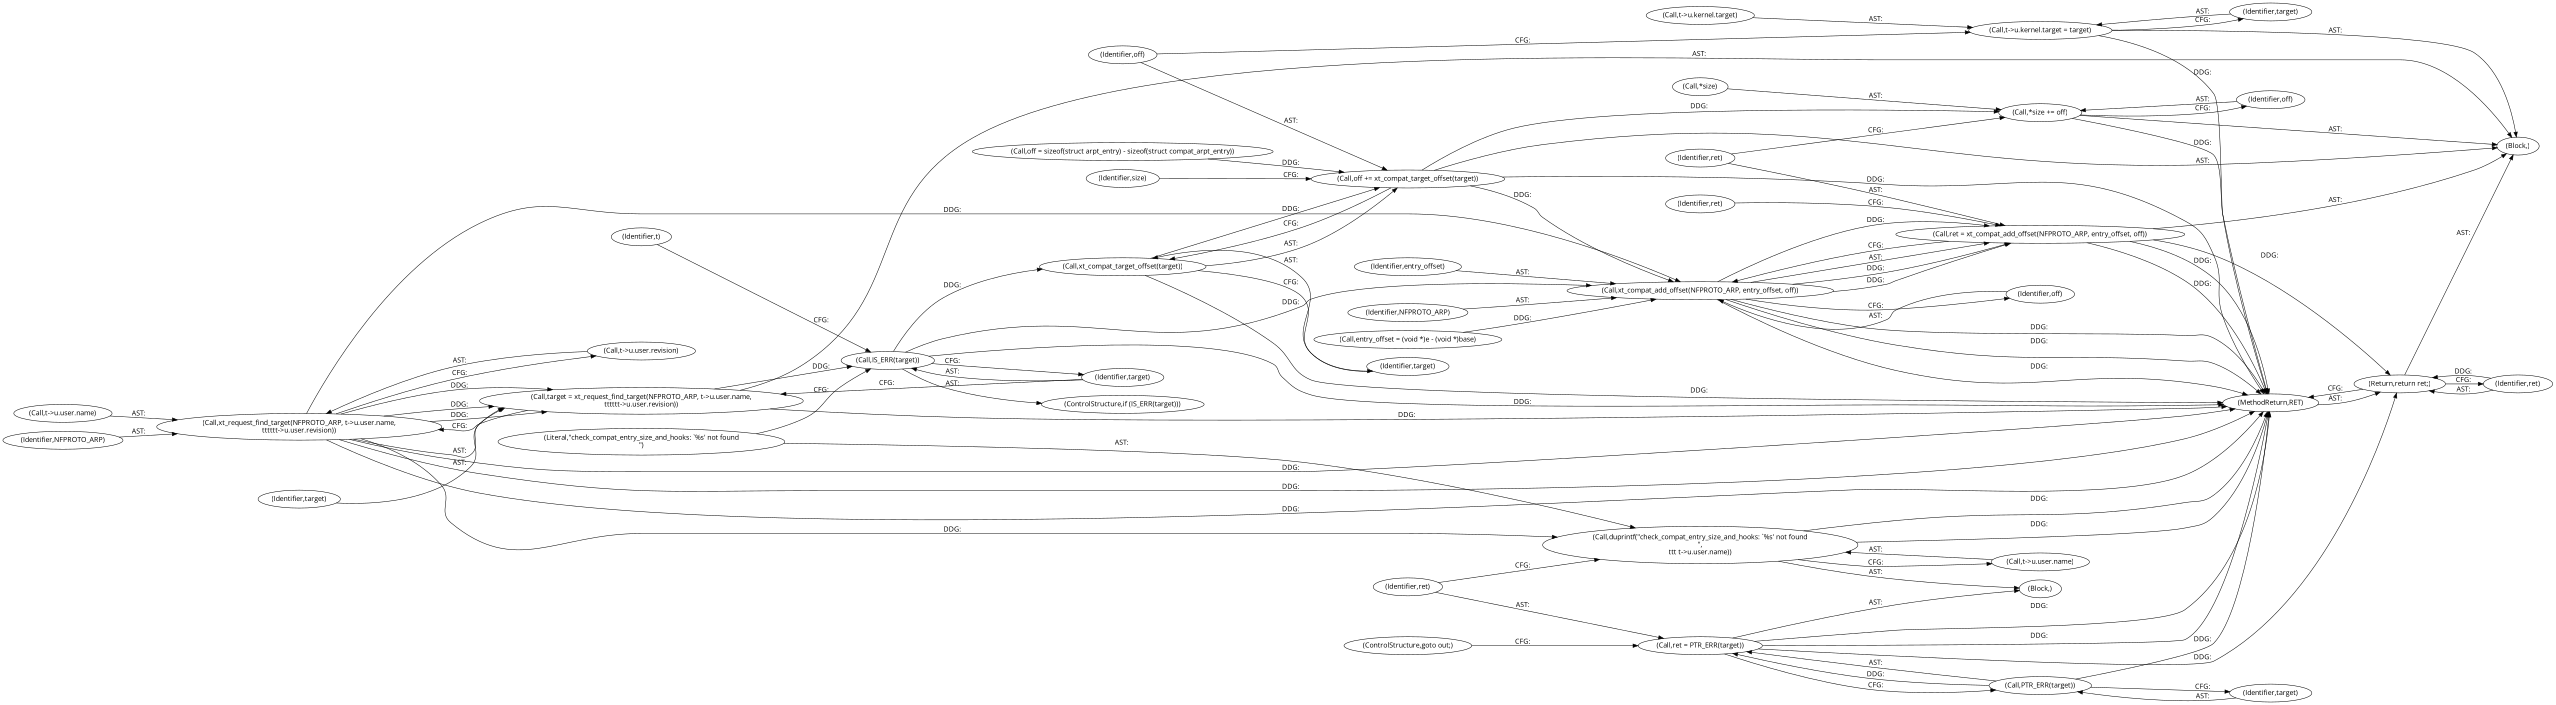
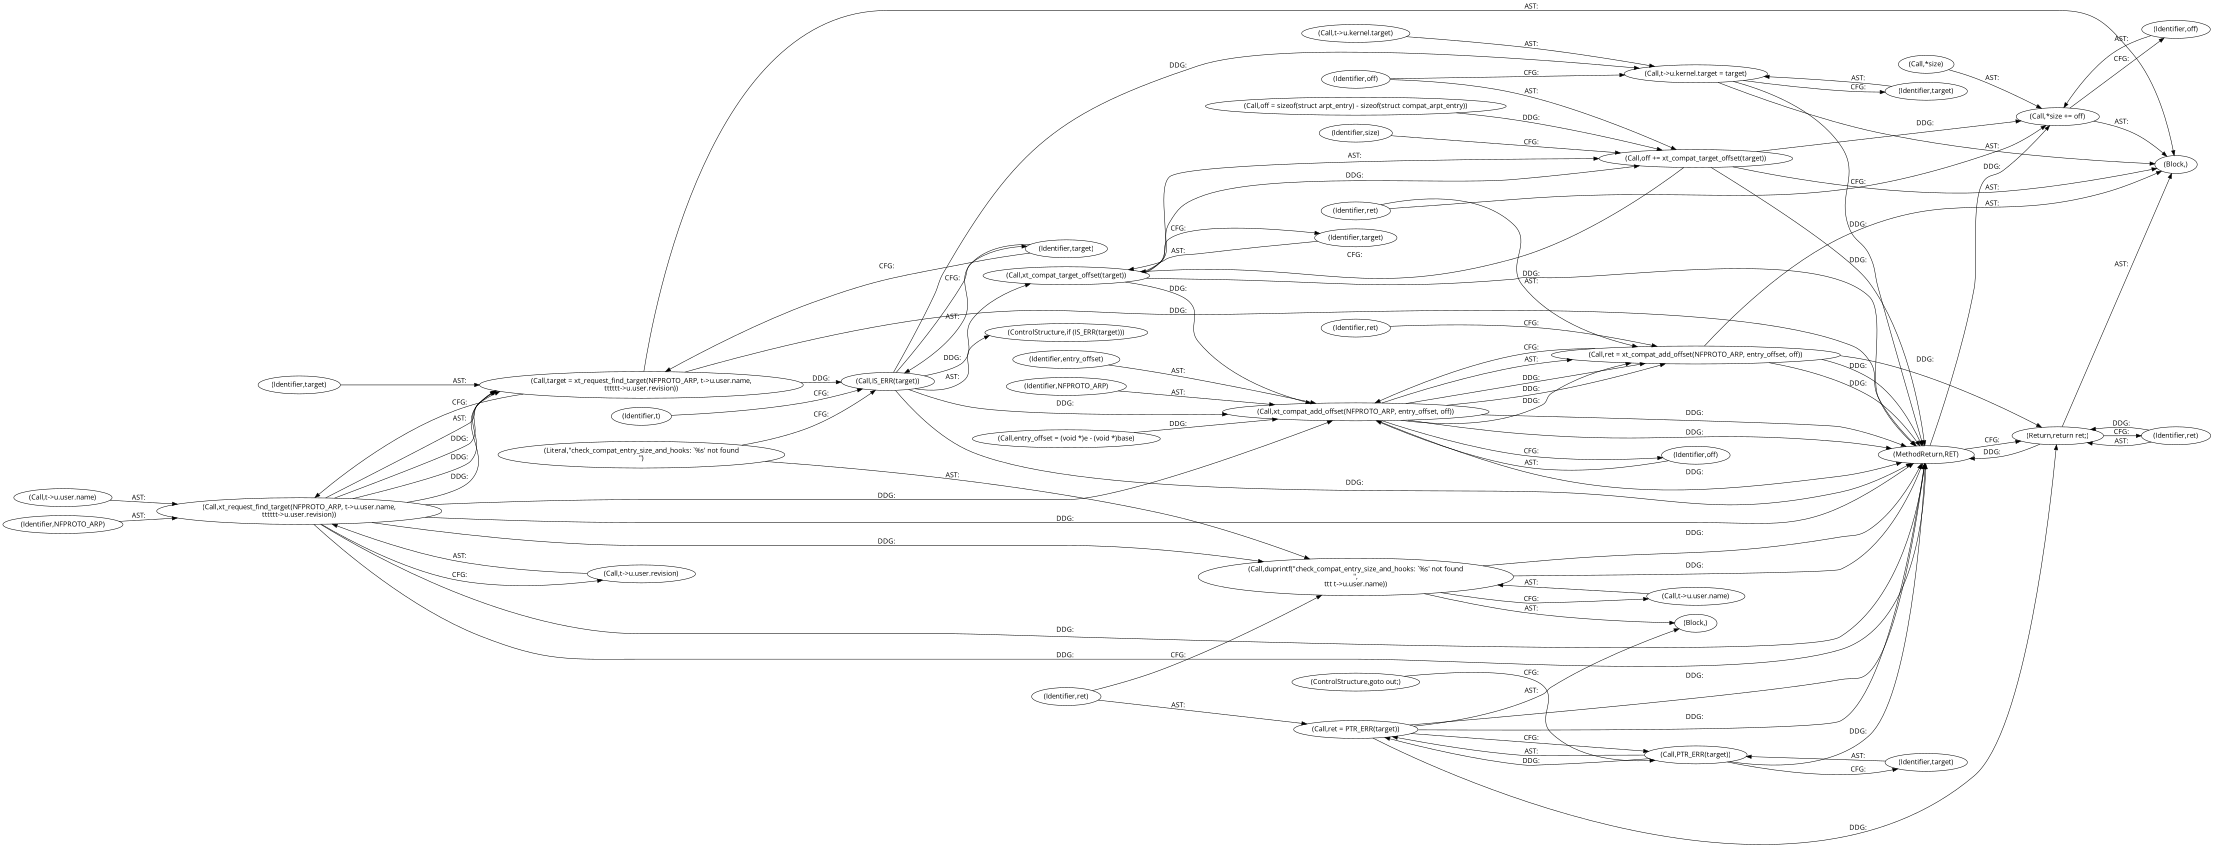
edge "(Call,IS_ERR(target))" -> "(Call,t->u.kernel.target = target)": added, label "DDG:"
edge "(Call,*size += off)" -> "(MethodReturn,RET)": reversed
edge "(Call,off += xt_compat_target_offset(target))" -> "(Call,xt_compat_add_offset(NFPROTO_ARP, entry_offset, off))": now "(Call,xt_compat_target_offset(target))" -> "(Call,xt_compat_add_offset(NFPROTO_ARP, entry_offset, off))"
edge "(Return,return ret;)" -> "(MethodReturn,RET)": label "CFG: " -> "DDG: "
edge "(MethodReturn,RET)" -> "(Return,return ret;)": label "AST: " -> "CFG: "
edge "(ControlStructure,goto out;)" -> "(Call,ret = PTR_ERR(target))": now "(ControlStructure,goto out;)" -> "(Call,PTR_ERR(target))"
